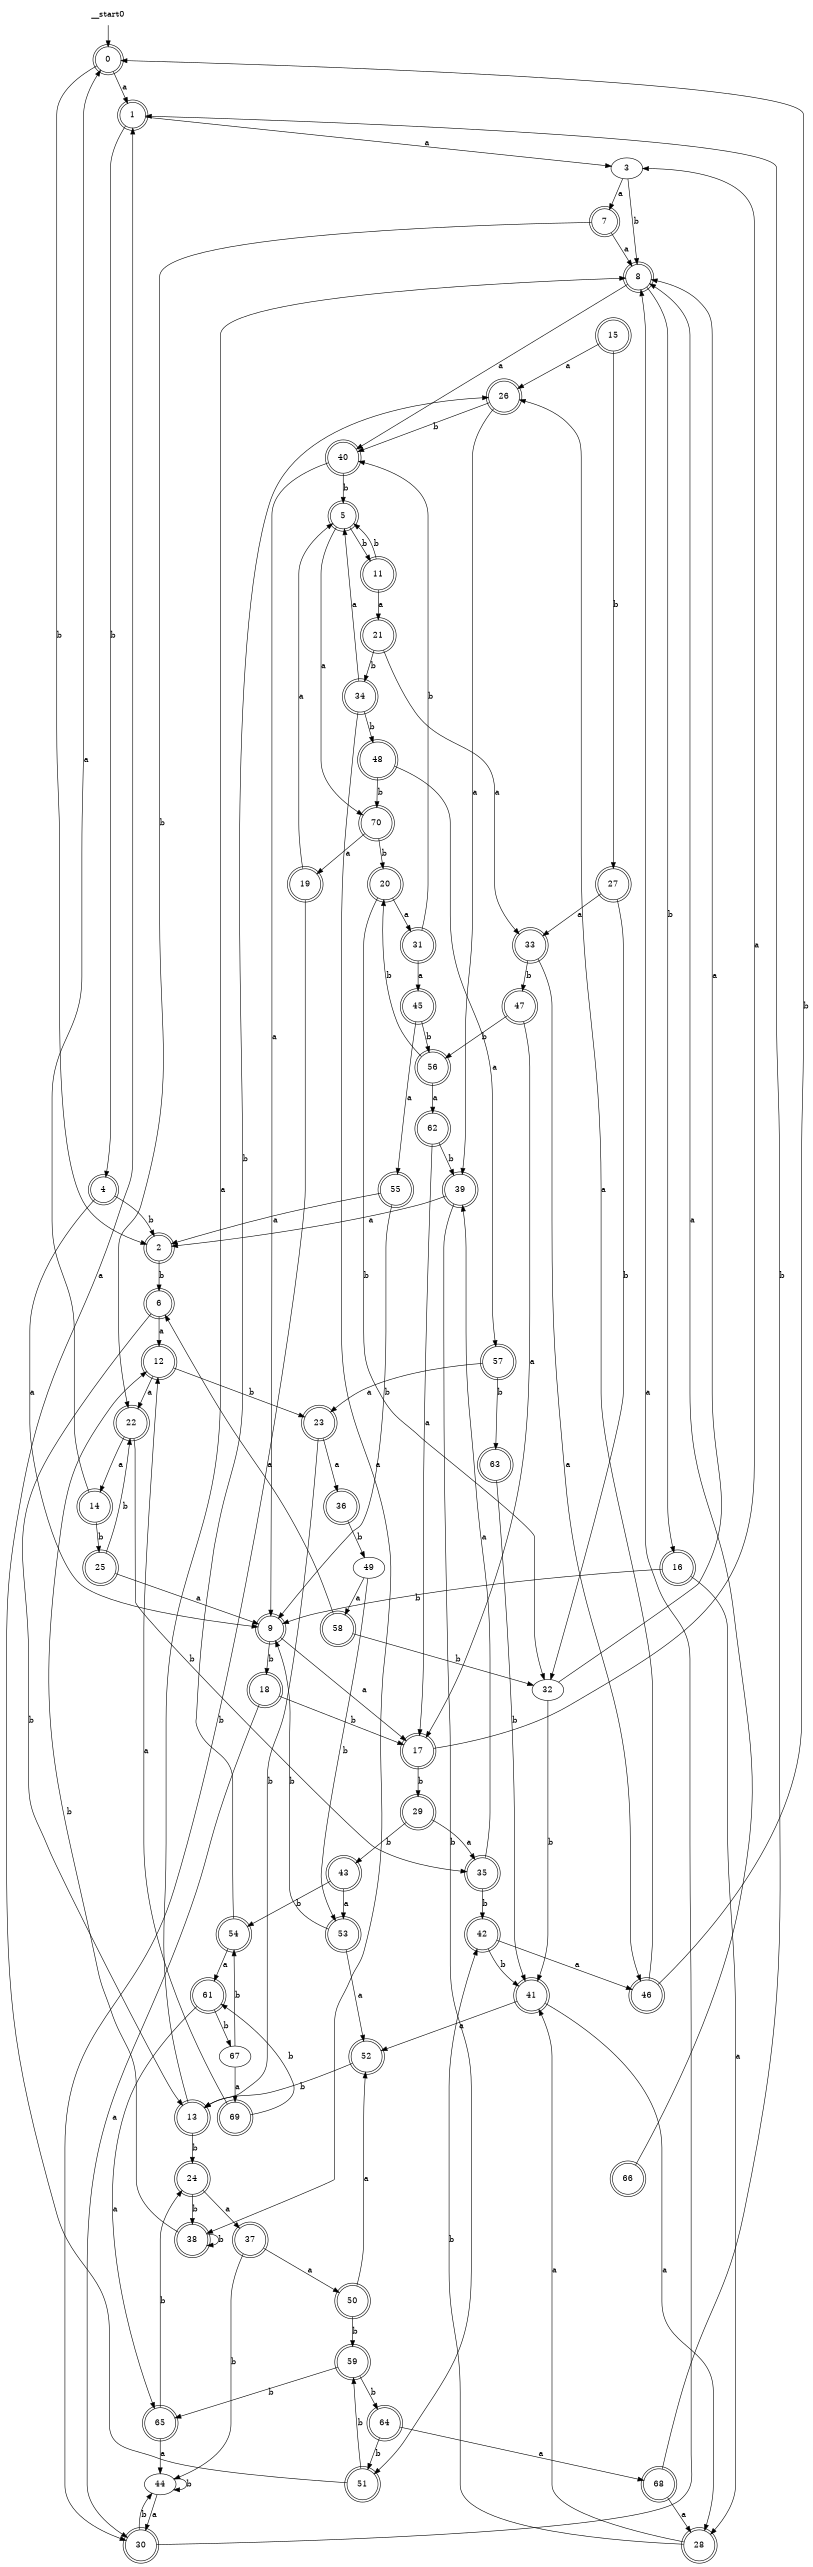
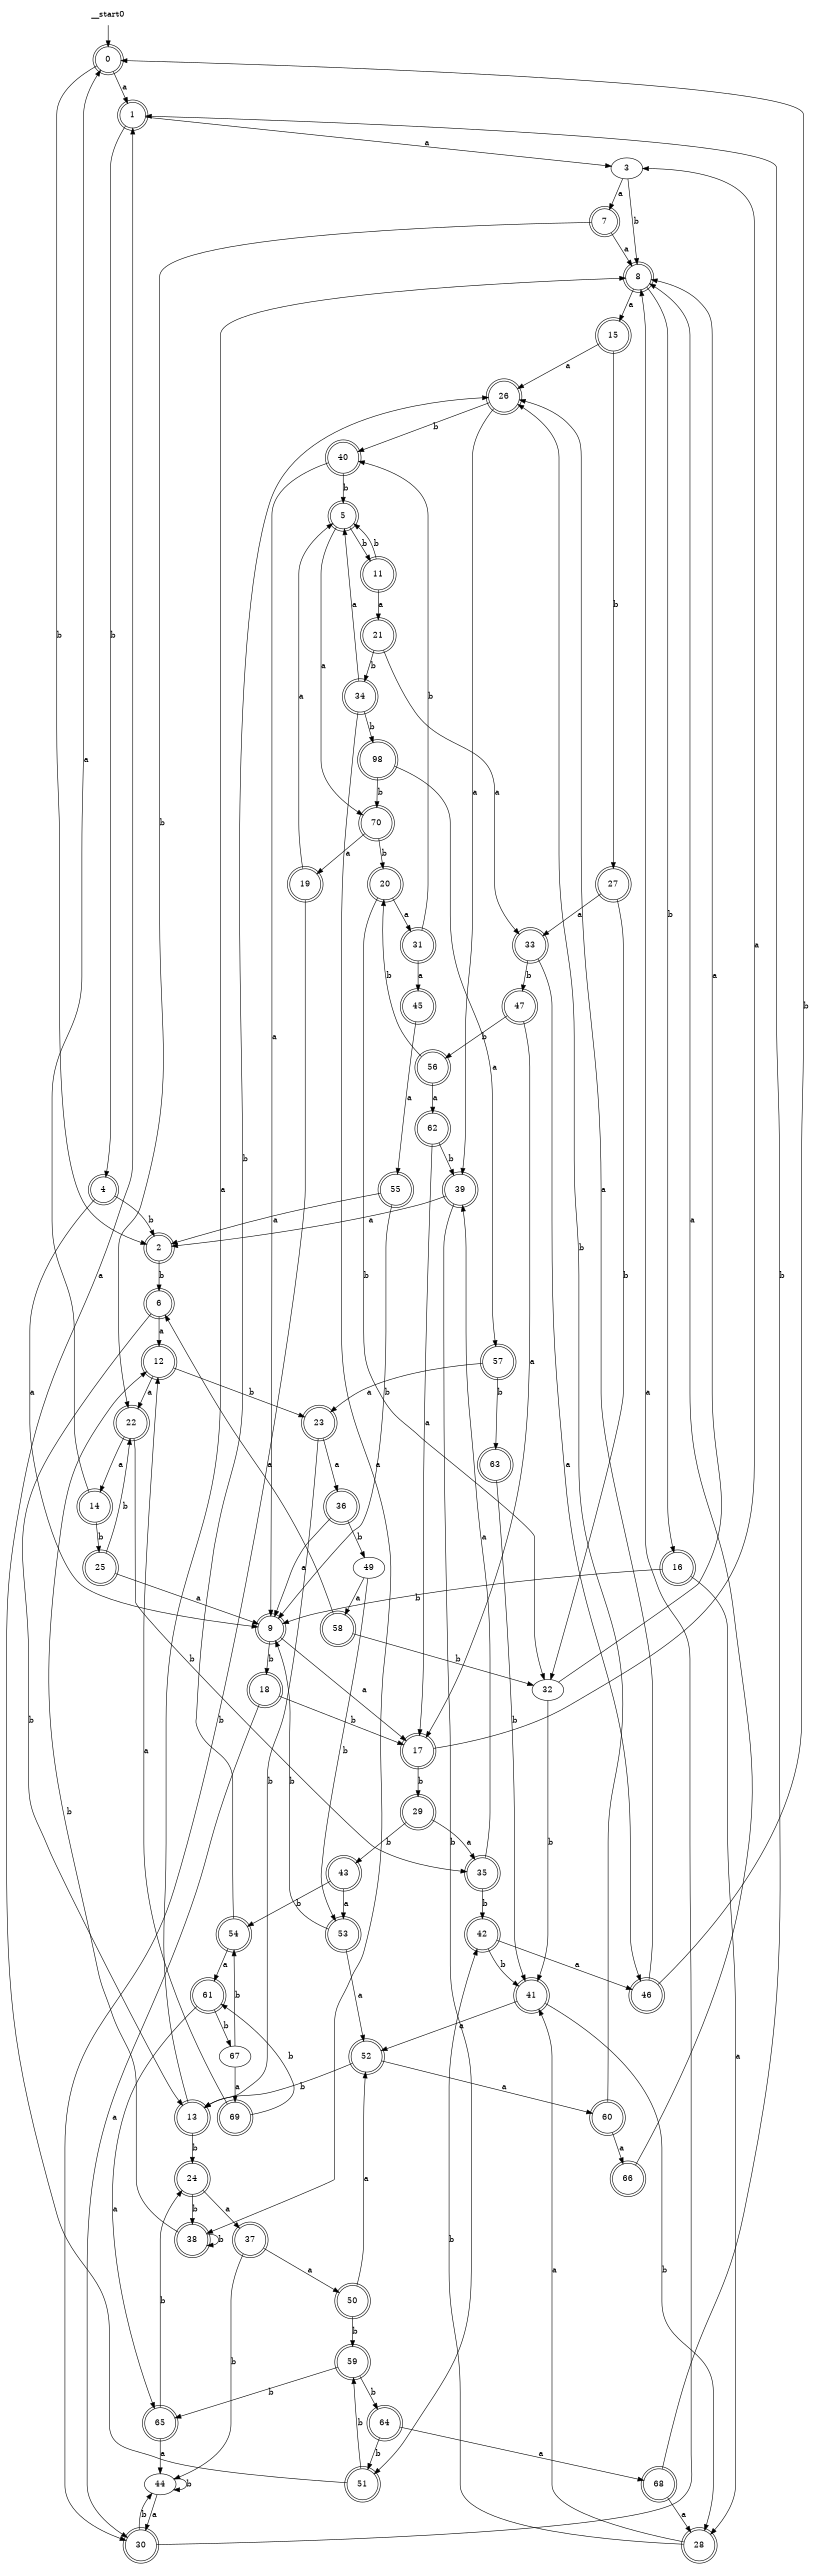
edge "8" -> "40": now "8" -> "15"
node "48": label "48" -> "98"
edge "45" -> "56": removed, label "b"
edge "36" -> "9": added, label "a"
node "60": added
edge "41" -> "28": label "a" -> "b"
